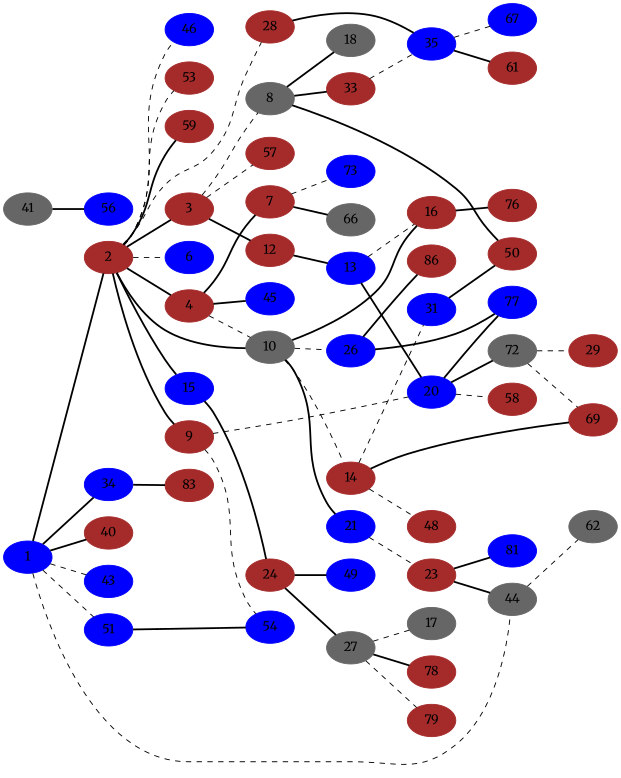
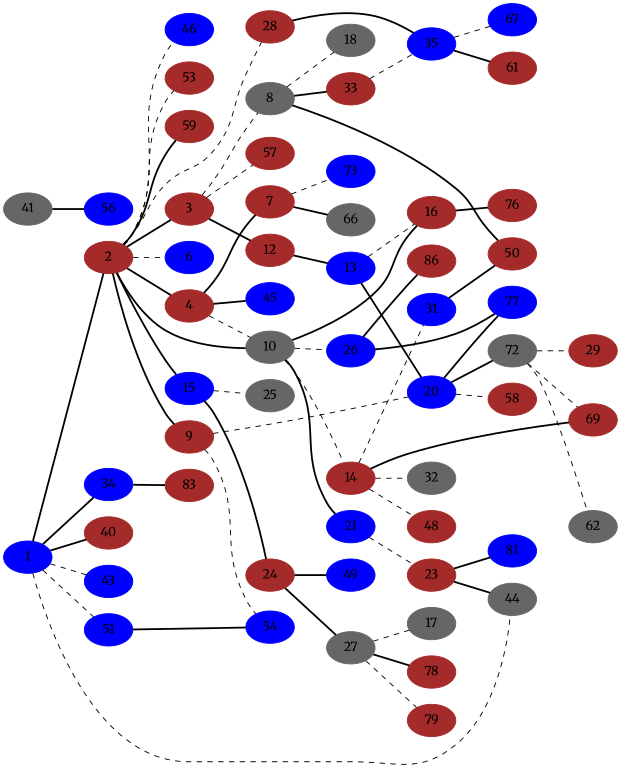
edge "18" -- "8": style bold -> dashed
node "25": added
node "32": added
edge "62" -- "44": now "62" -- "72"
